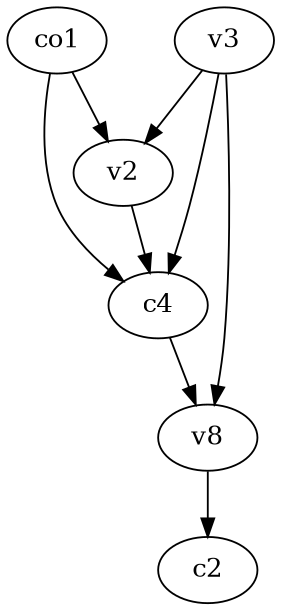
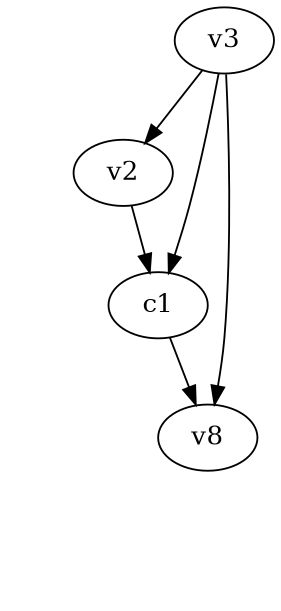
node "co1": removed
node "c4": label "c4" -> "c1"
node "c2": removed
